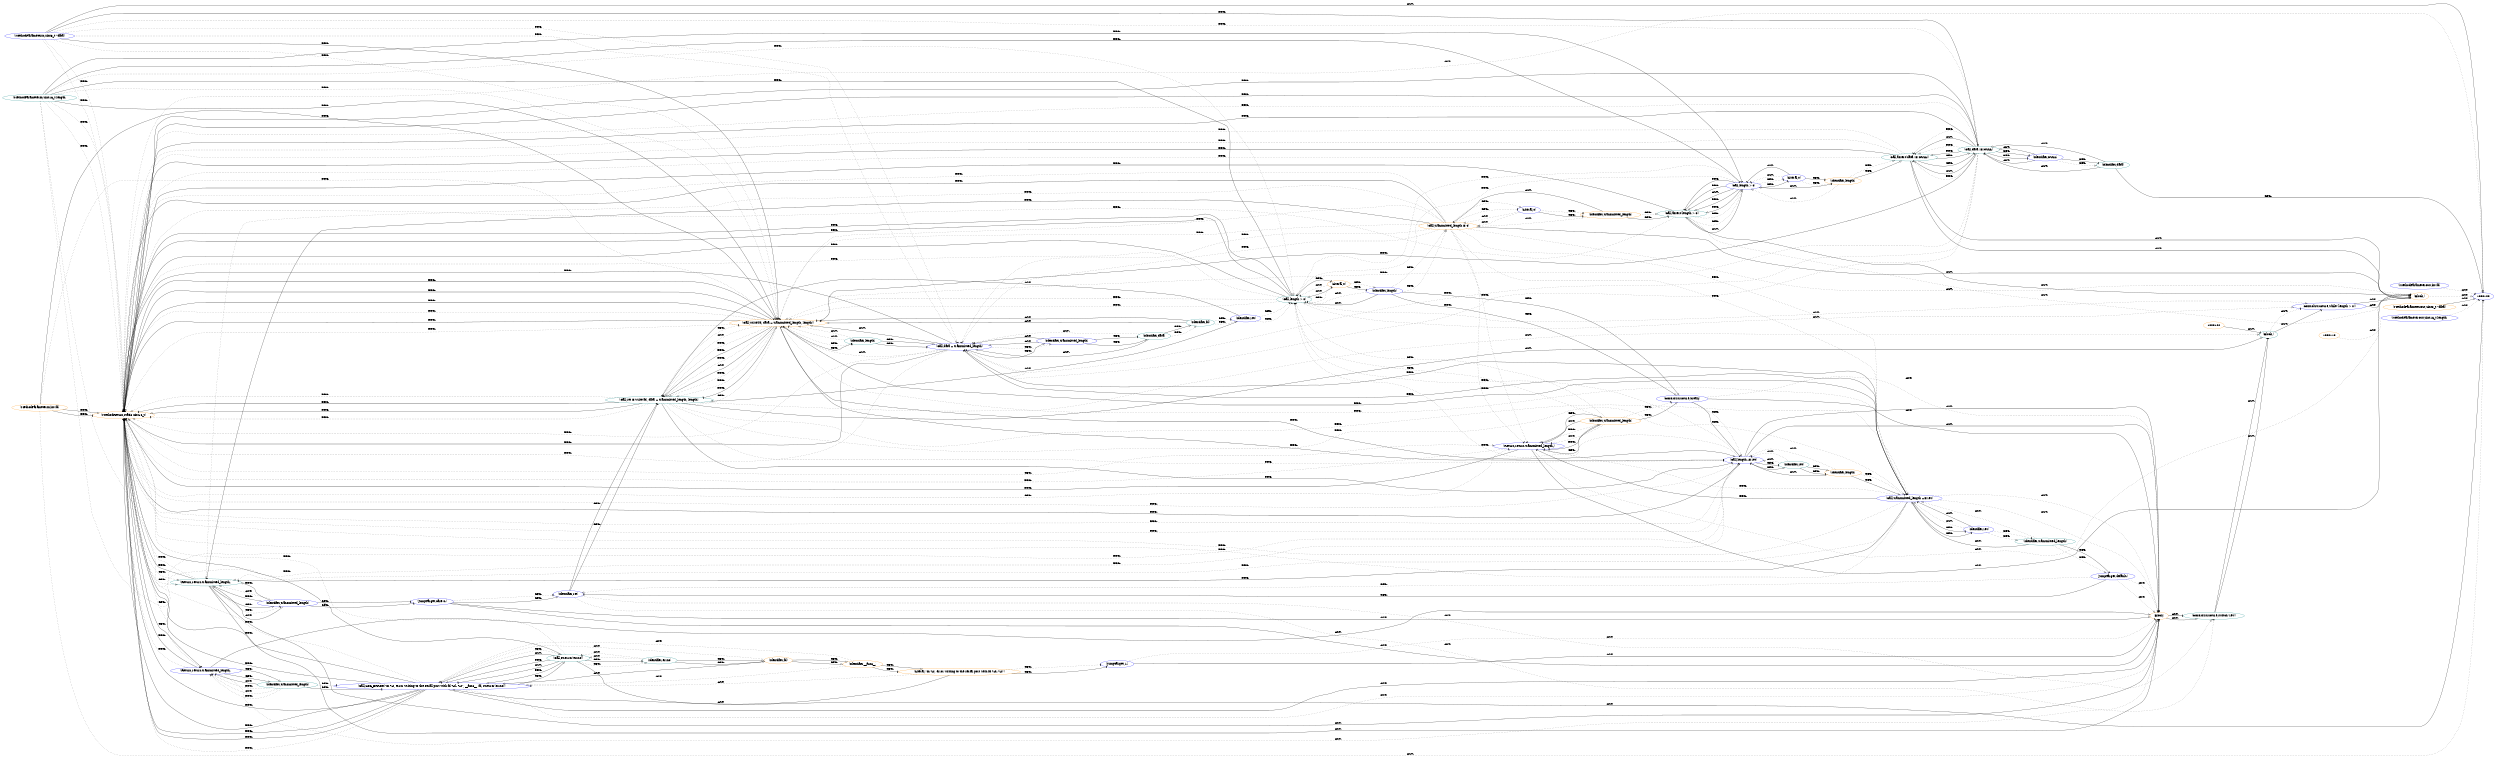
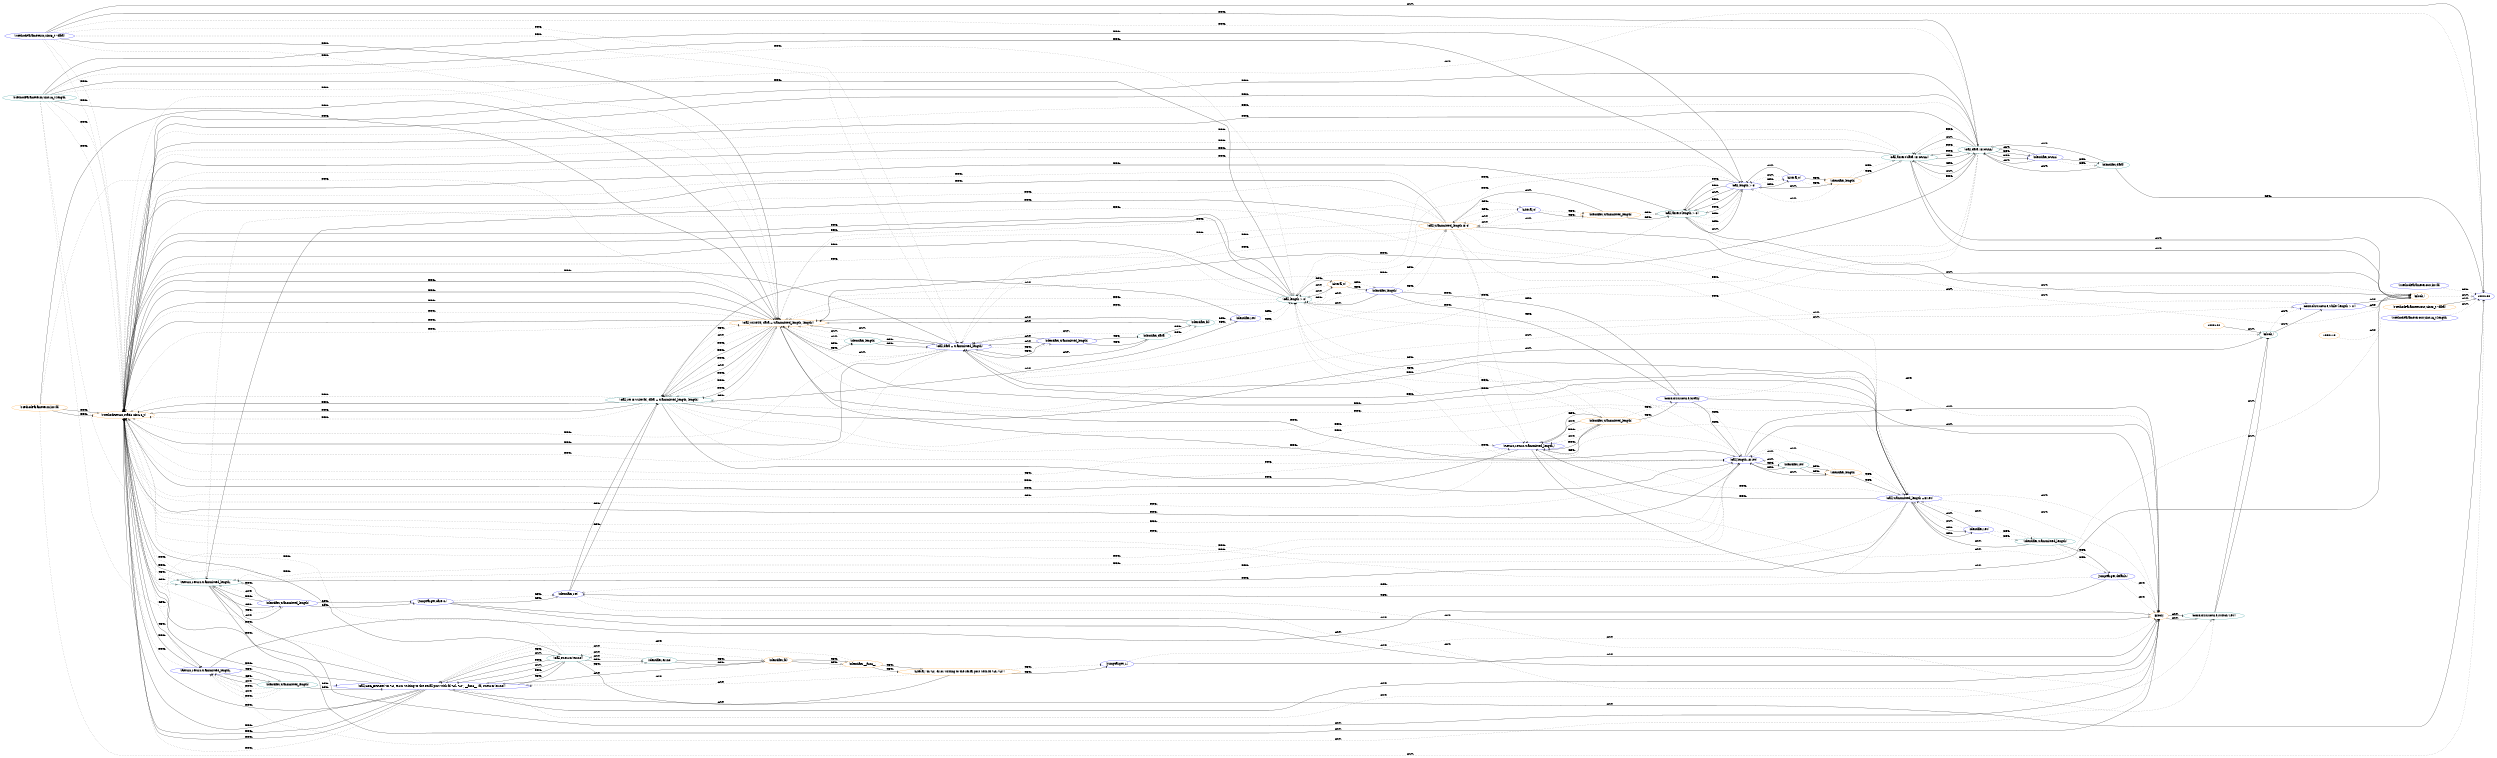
edge "(MethodParameterOut,int fd)" -> "1000100": label "AST: " -> "CFG: "
